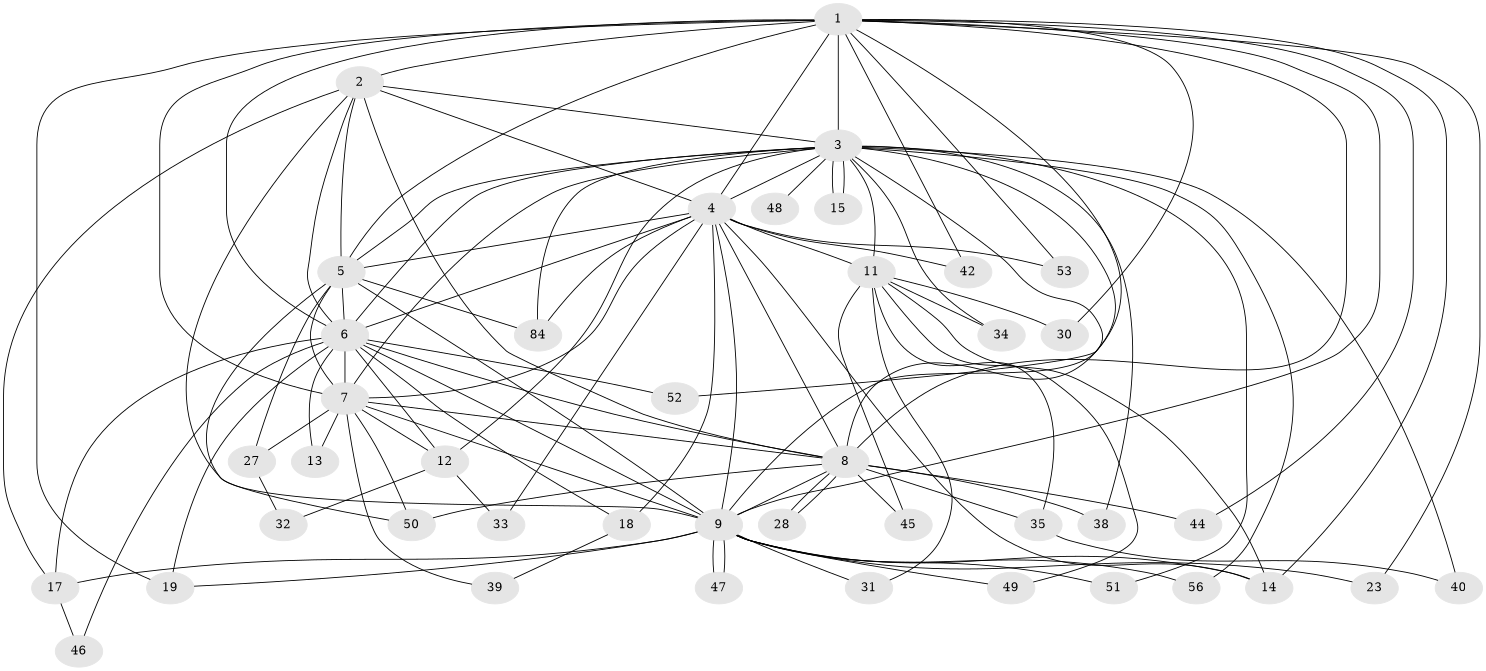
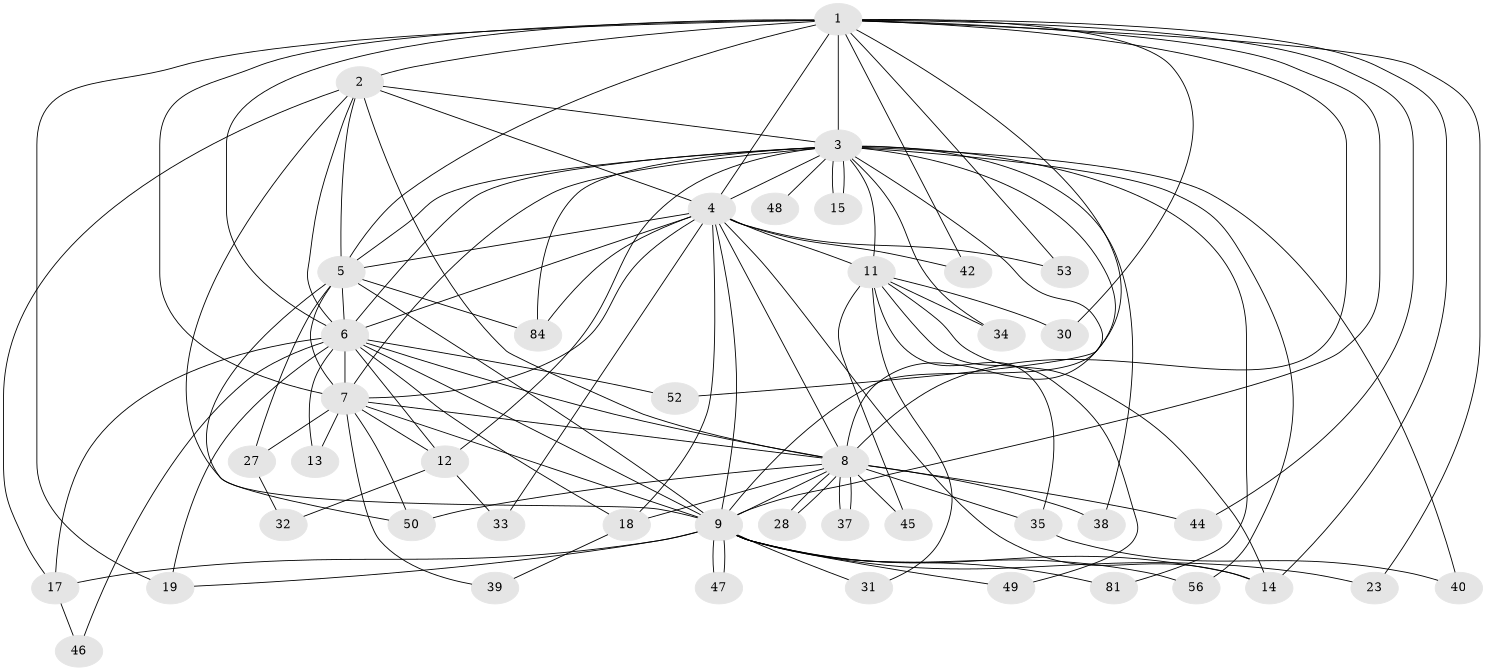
edge "8" -- "18": added
node "37": added
node "51": label "51" -> "81"
